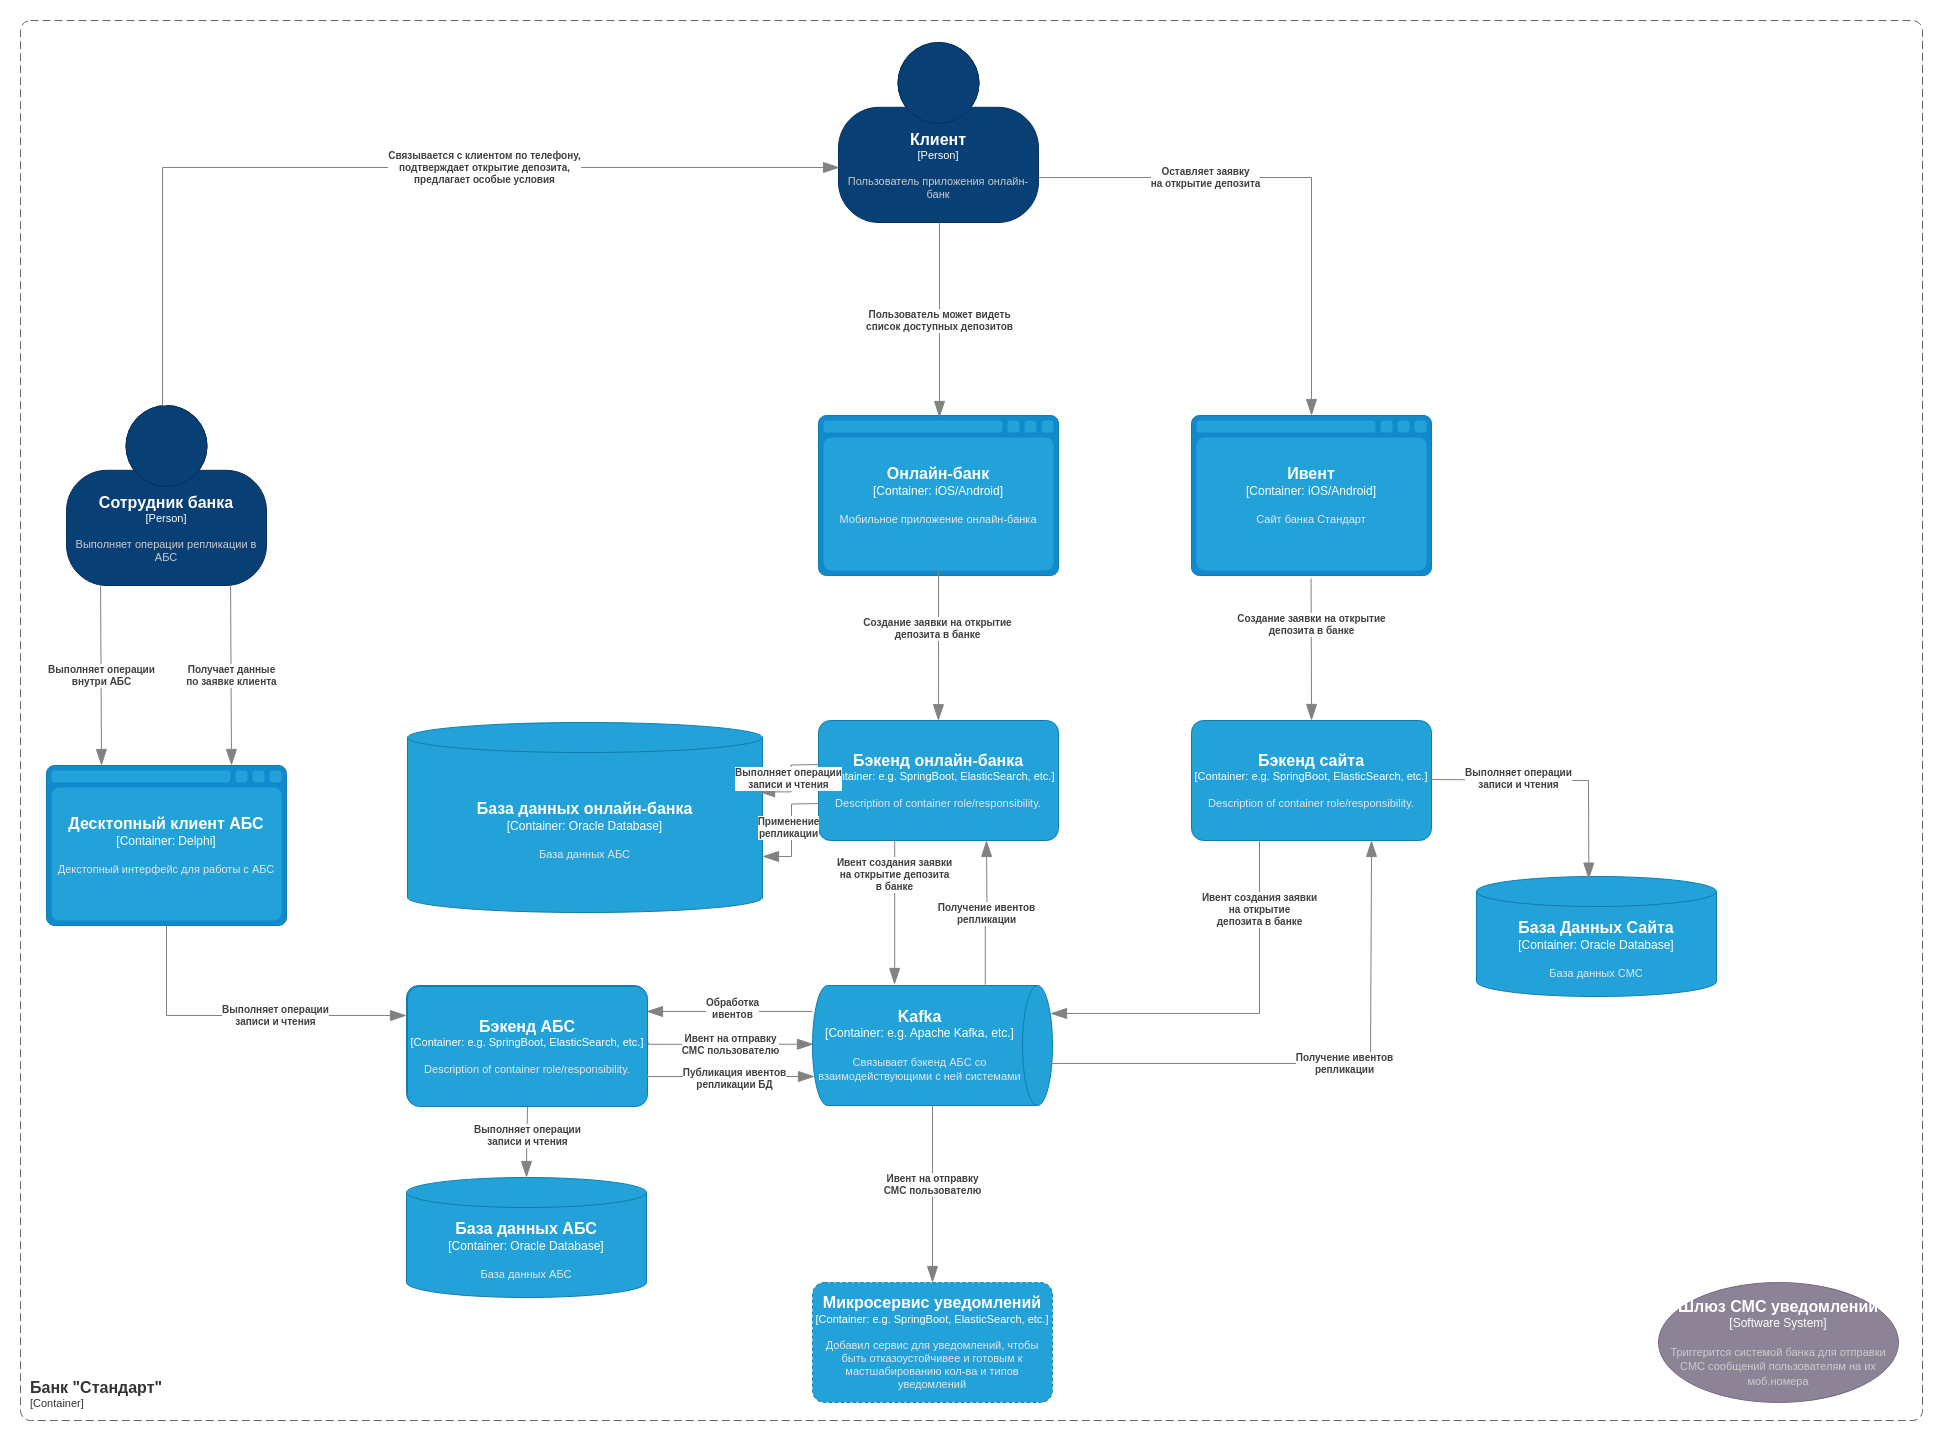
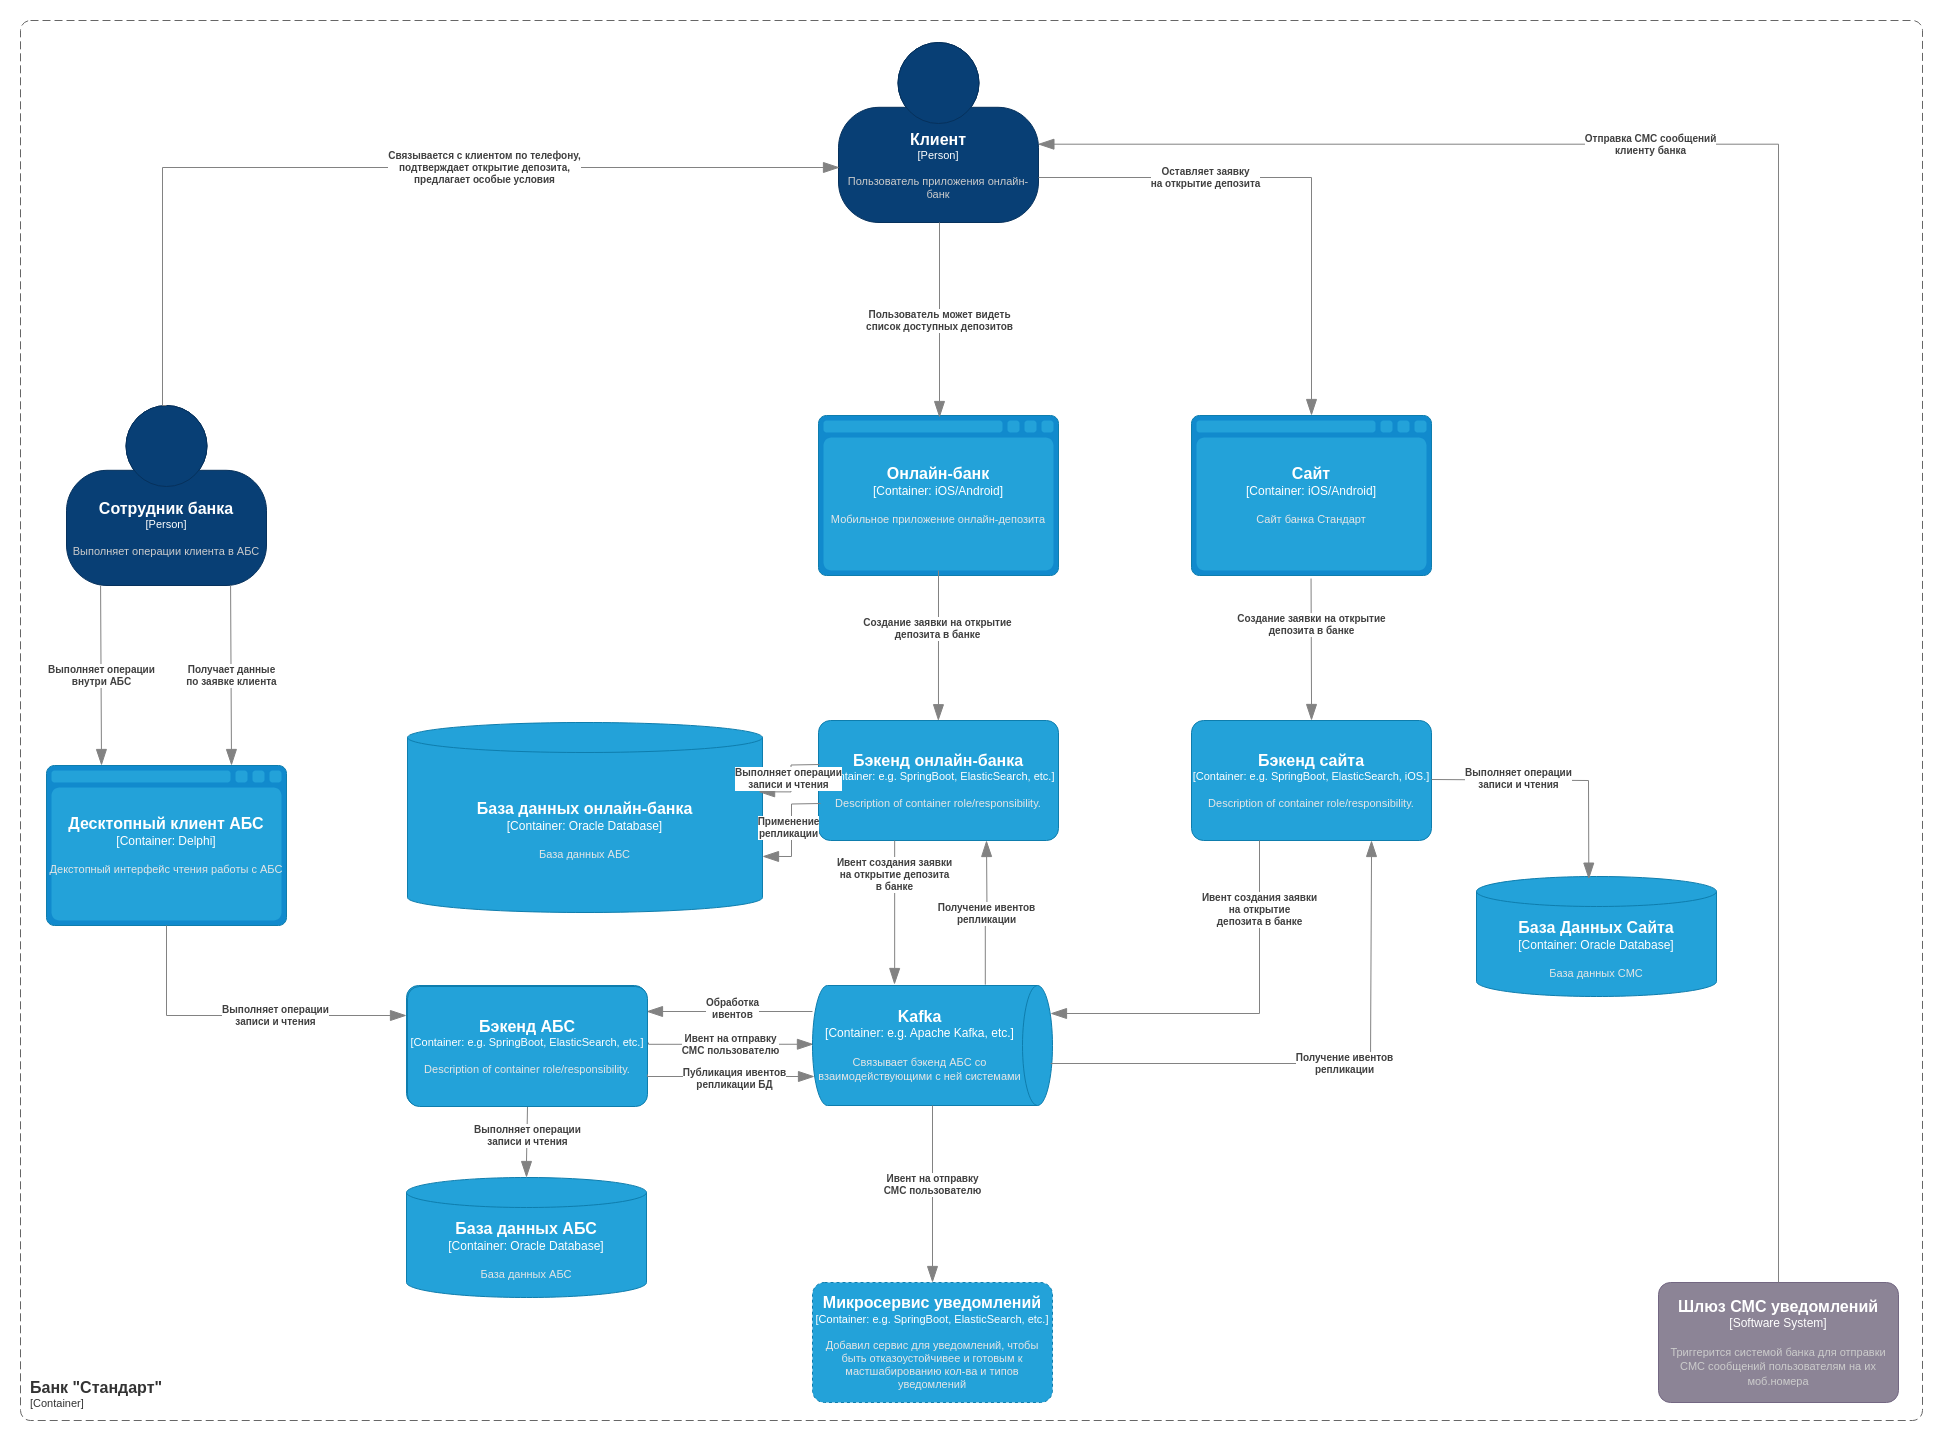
node "Онлайн-банк [Container: iOS/Android] Мобильное приложение онлайн-банка": label "Онлайн-банк [Container: iOS/Android] Мобильное приложение онлайн-банка" -> "Онлайн-банк [Container: iOS/Android] Мобильное приложение онлайн-депозита"
node "Ивент [Container: iOS/Android] Сайт банка Стандарт": label "Ивент [Container: iOS/Android] Сайт банка Стандарт" -> "Сайт [Container: iOS/Android] Сайт банка Стандарт"
node "Сотрудник банка [Person] Выполняет операции репликации в АБС": label "Сотрудник банка [Person] Выполняет операции репликации в АБС" -> "Сотрудник банка [Person] Выполняет операции клиента в АБС"
edge "Шлюз СМС уведомлений [Software System] Триггерится системой банка для отправки СМС сообщений пользователям на их моб.номера" -> "Клиент [Person] Пользователь приложения онлайн-банк": added, label "Отправка СМС сообщений клиенту банка"
node "Бэкенд сайта [Container: e.g. SpringBoot, ElasticSearch, etc.] Description of container role/responsibility.": label "Бэкенд сайта [Container: e.g. SpringBoot, ElasticSearch, etc.] Description of container role/responsibility." -> "Бэкенд сайта [Container: e.g. SpringBoot, ElasticSearch, iOS.] Description of container role/responsibility."
node "Десктопный клиент АБС [Container: Delphi] Декстопный интерфейс для работы с АБС": label "Десктопный клиент АБС [Container: Delphi] Декстопный интерфейс для работы с АБС" -> "Десктопный клиент АБС [Container: Delphi] Декстопный интерфейс чтения работы с АБС"
node "Шлюз СМС уведомлений [Software System] Триггерится системой банка для отправки СМС сообщений пользователям на их моб.номера": shape ellipse -> rounded rectangle
